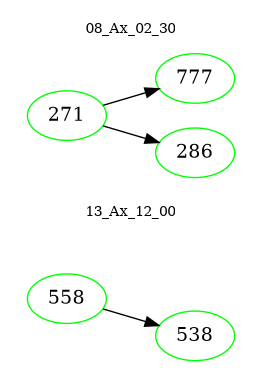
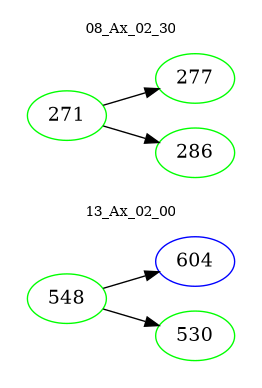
node "777": label "777" -> "277"
cluster "13_Ax_12_00": label "13_Ax_12_00" -> "13_Ax_02_00"
node "604": added
node "558": label "558" -> "548"
node "538": label "538" -> "530"
